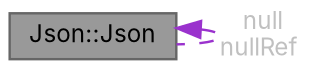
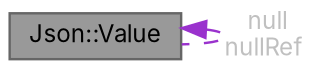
node "Json::Json": label "Json::Json" -> "Json::Value"
